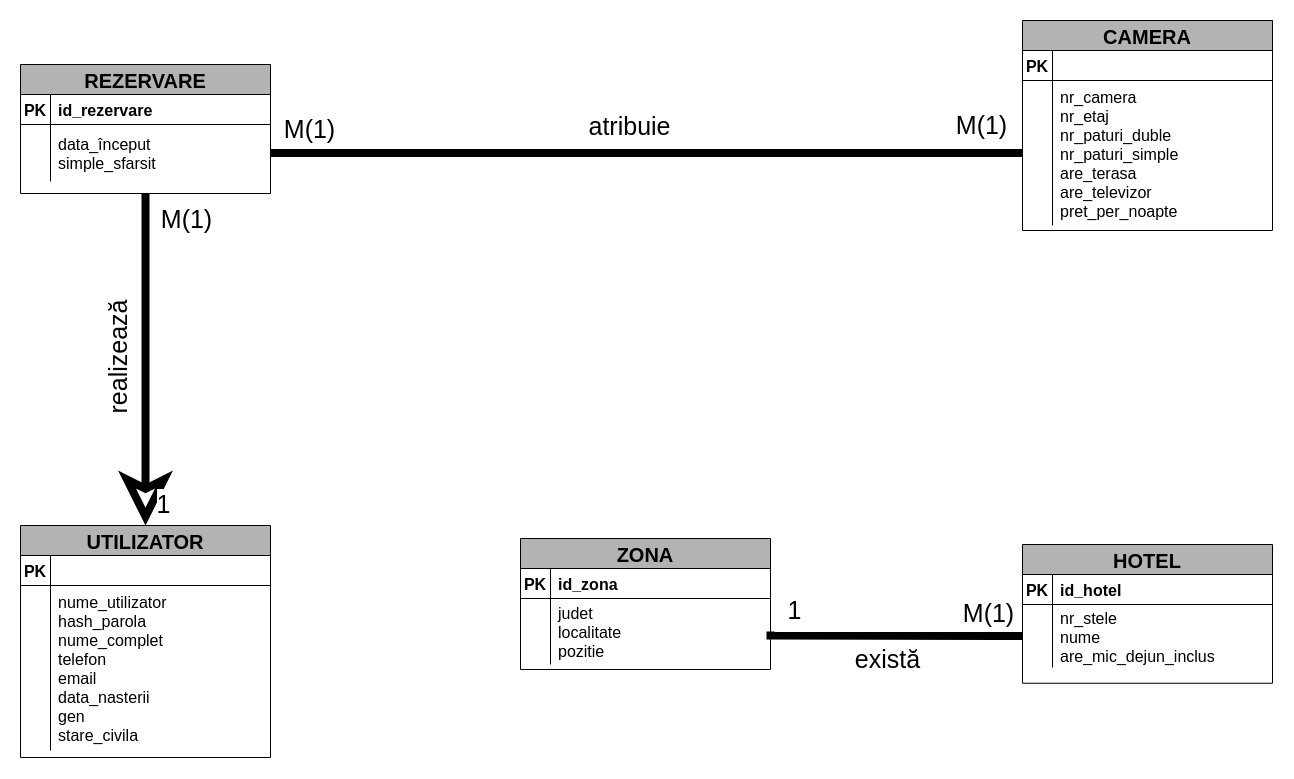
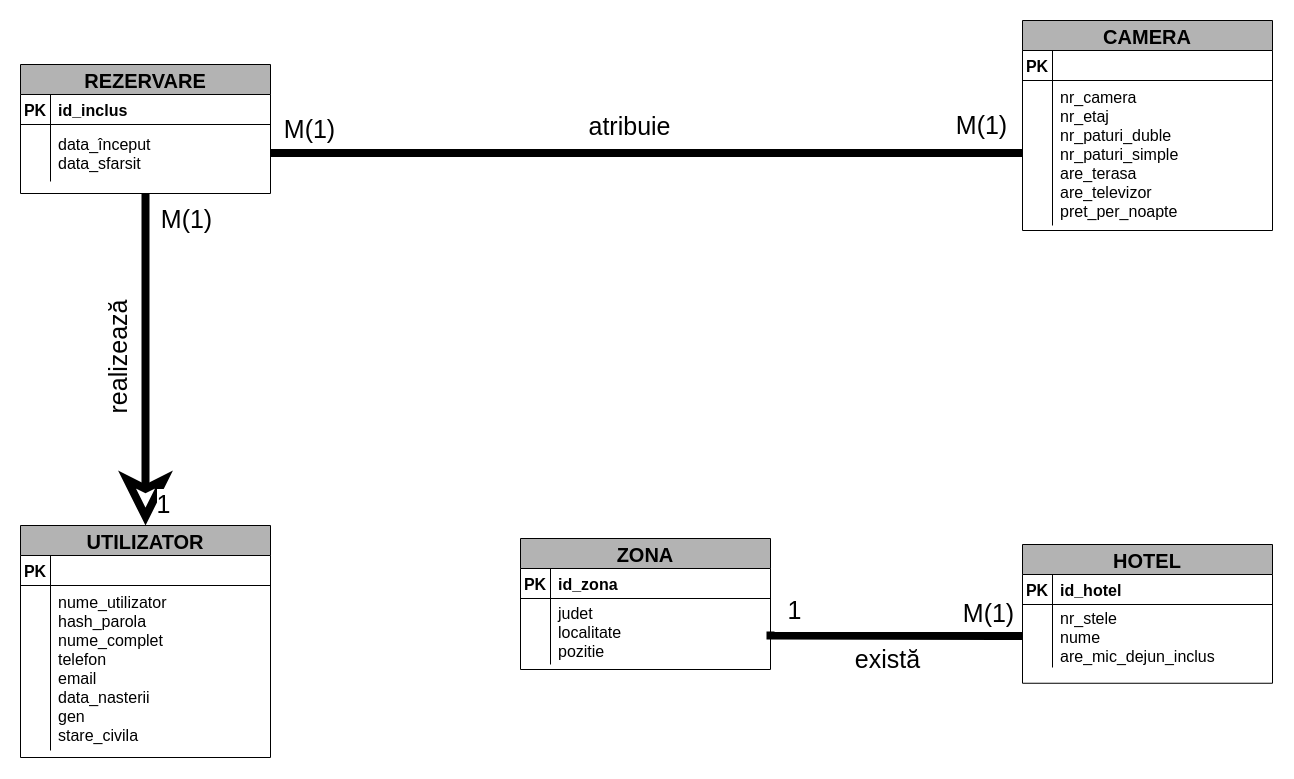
node "id_rezervare": label "id_rezervare" -> "id_inclus"
node "data_început simple_sfarsit": label "data_început simple_sfarsit" -> "data_început data_sfarsit"
